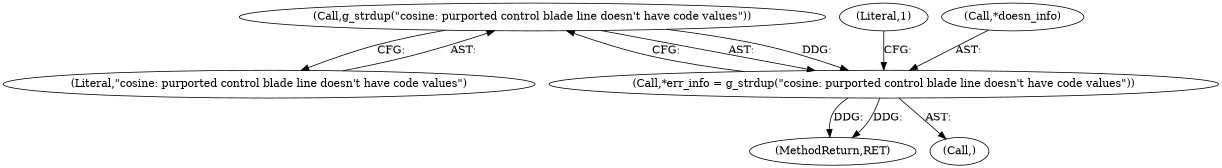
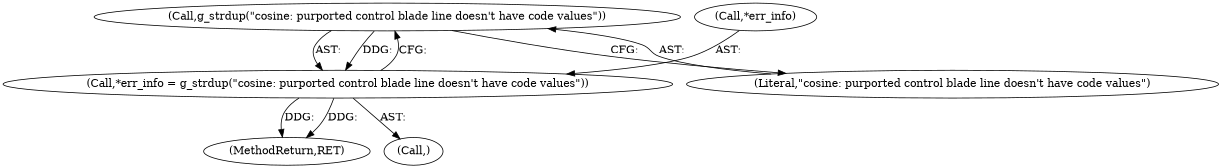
node "(Literal,1)": removed
node "(Call,*doesn_info)": label "(Call,*doesn_info)" -> "(Call,*err_info)"
